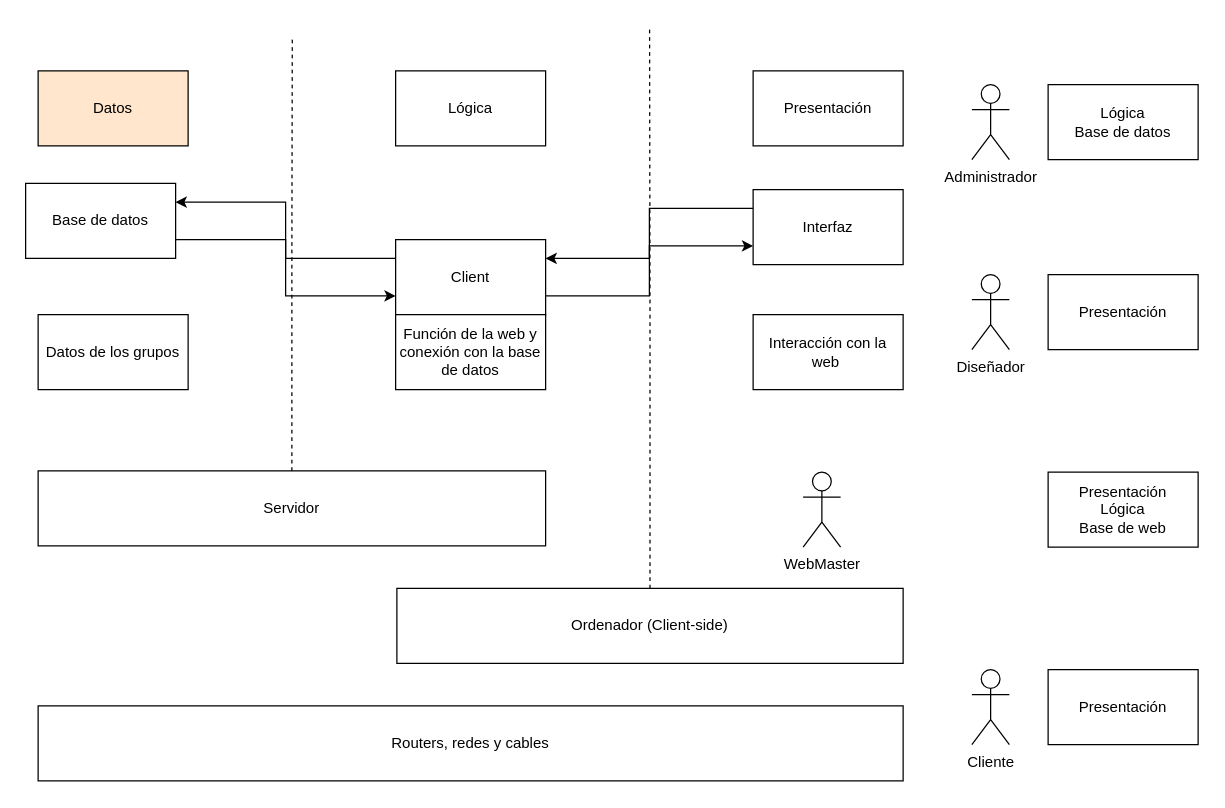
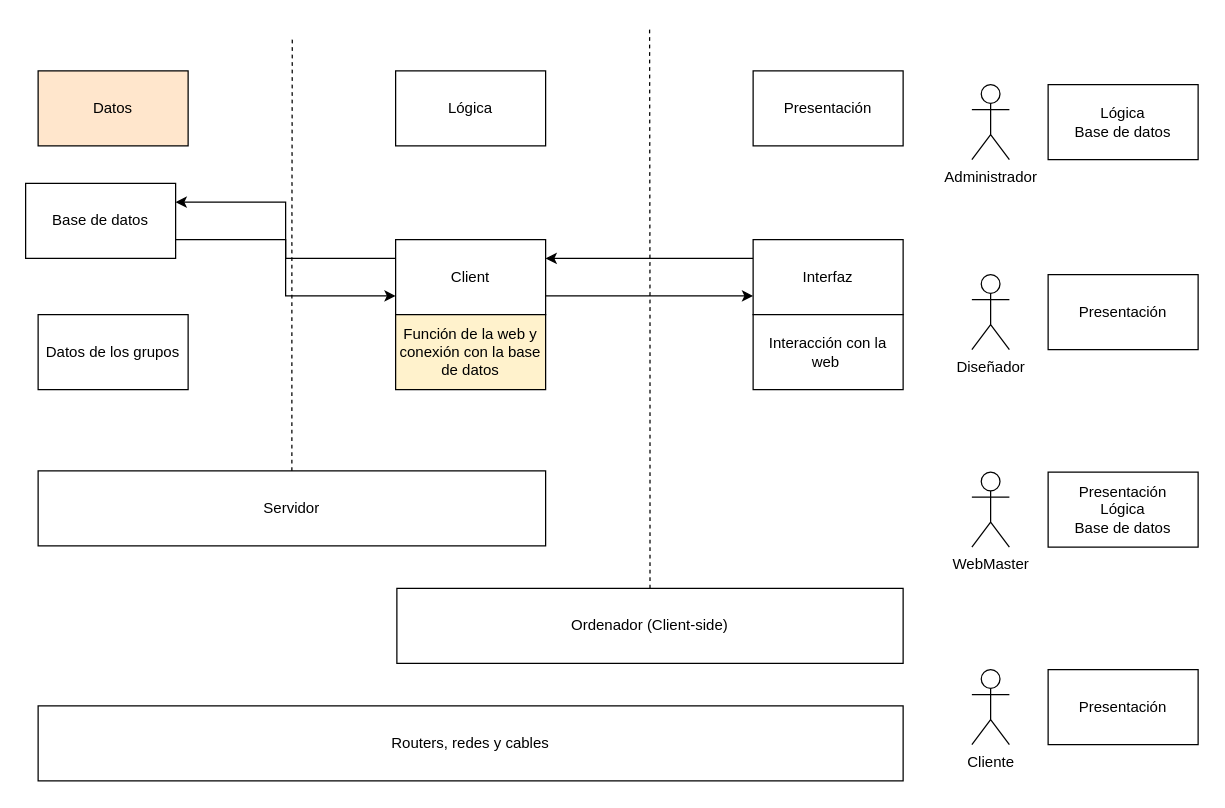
node "Interfaz": moved (828, 227) -> (828, 277)
node "Función de la web y conexión con la base de datos": fillcolor #ffffff -> #fff2cc
node "WebMaster": moved (822, 509) -> (991, 509)
node "Presentación Lógica Base de web": label "Presentación Lógica Base de web" -> "Presentación Lógica Base de datos"
